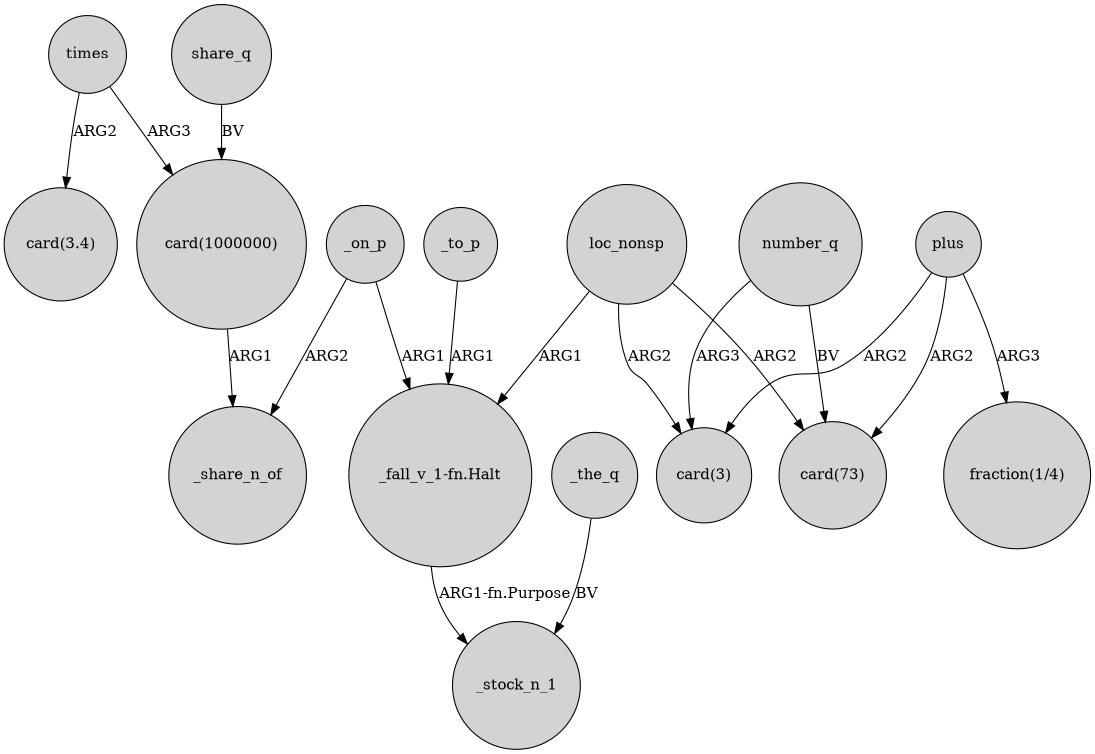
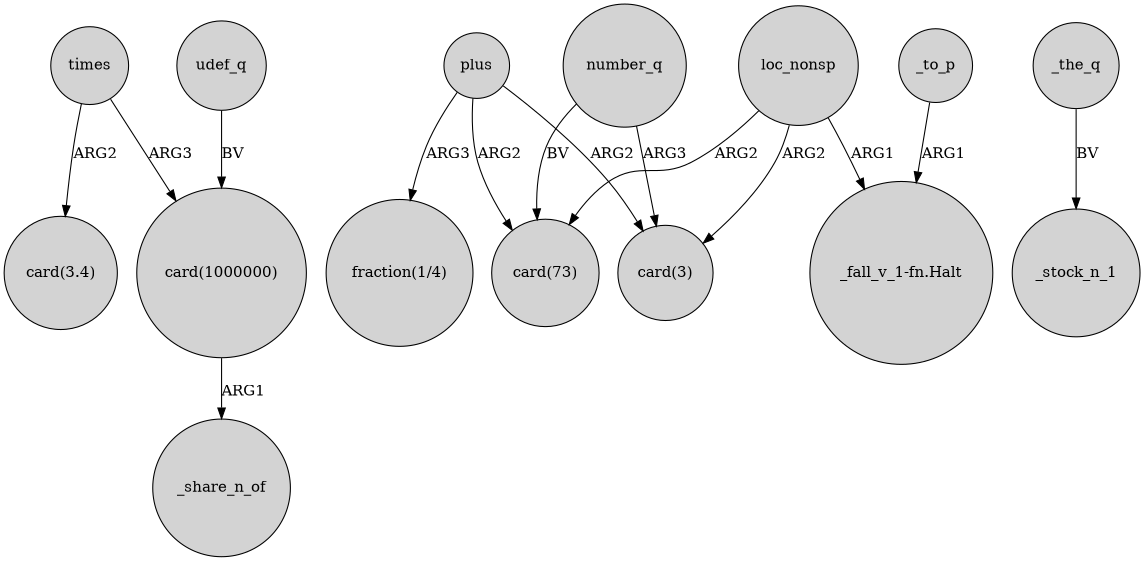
node "share_q": label "share_q" -> "udef_q"
node "_on_p": removed
edge "_fall_v_1-fn.Halt" -> "_stock_n_1": removed, label "ARG1-fn.Purpose"
